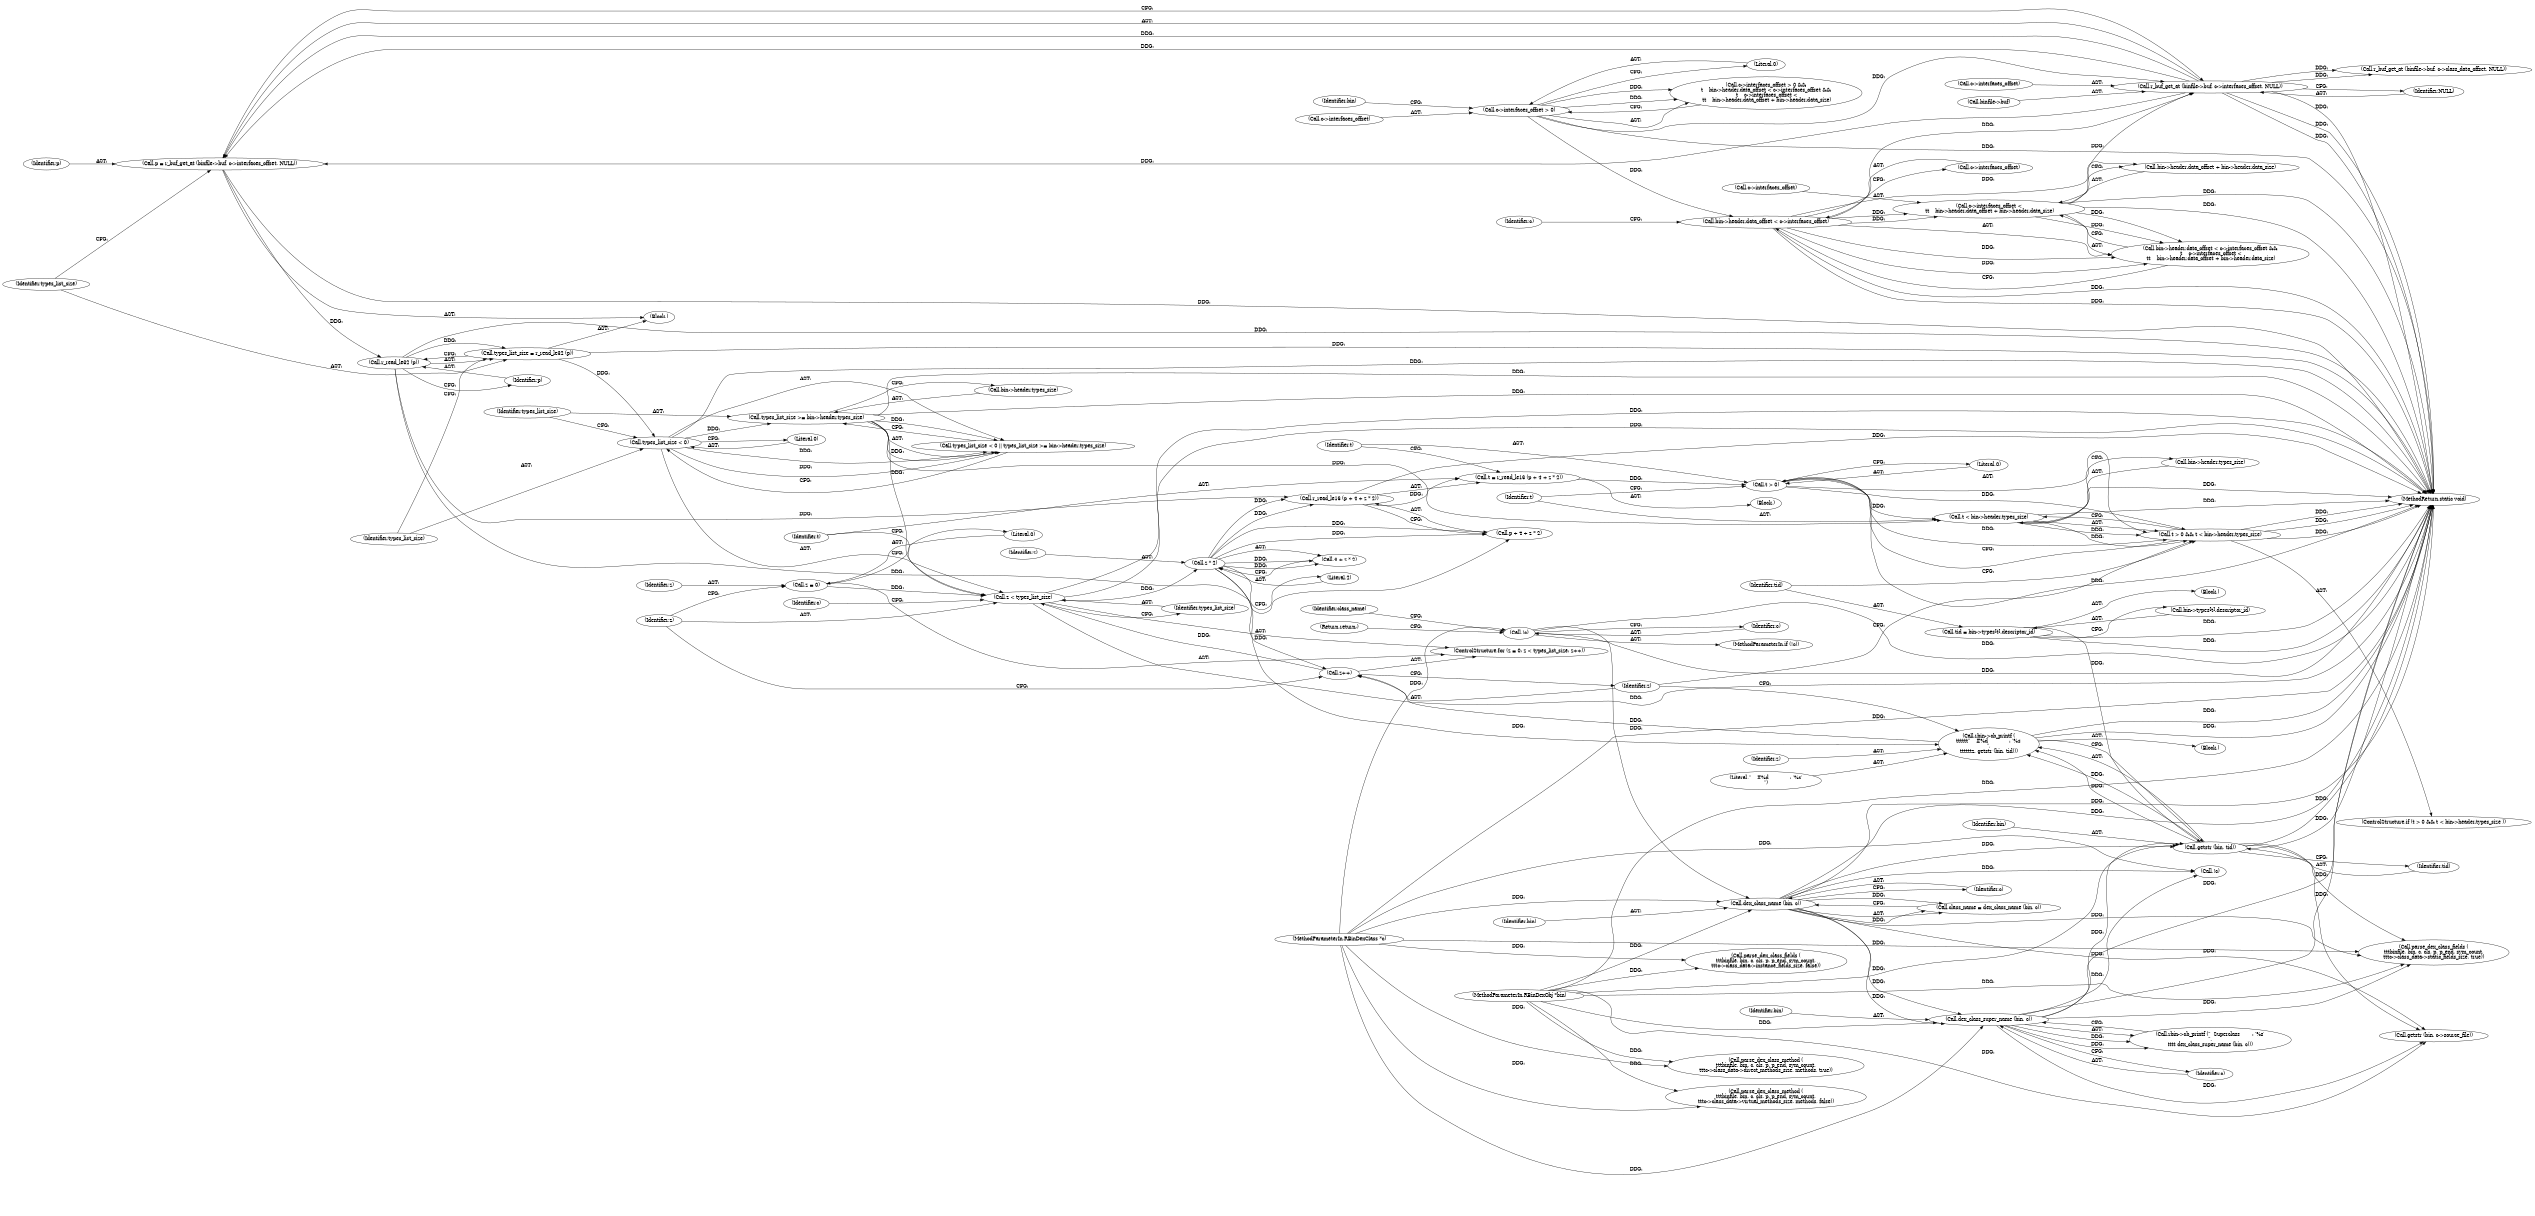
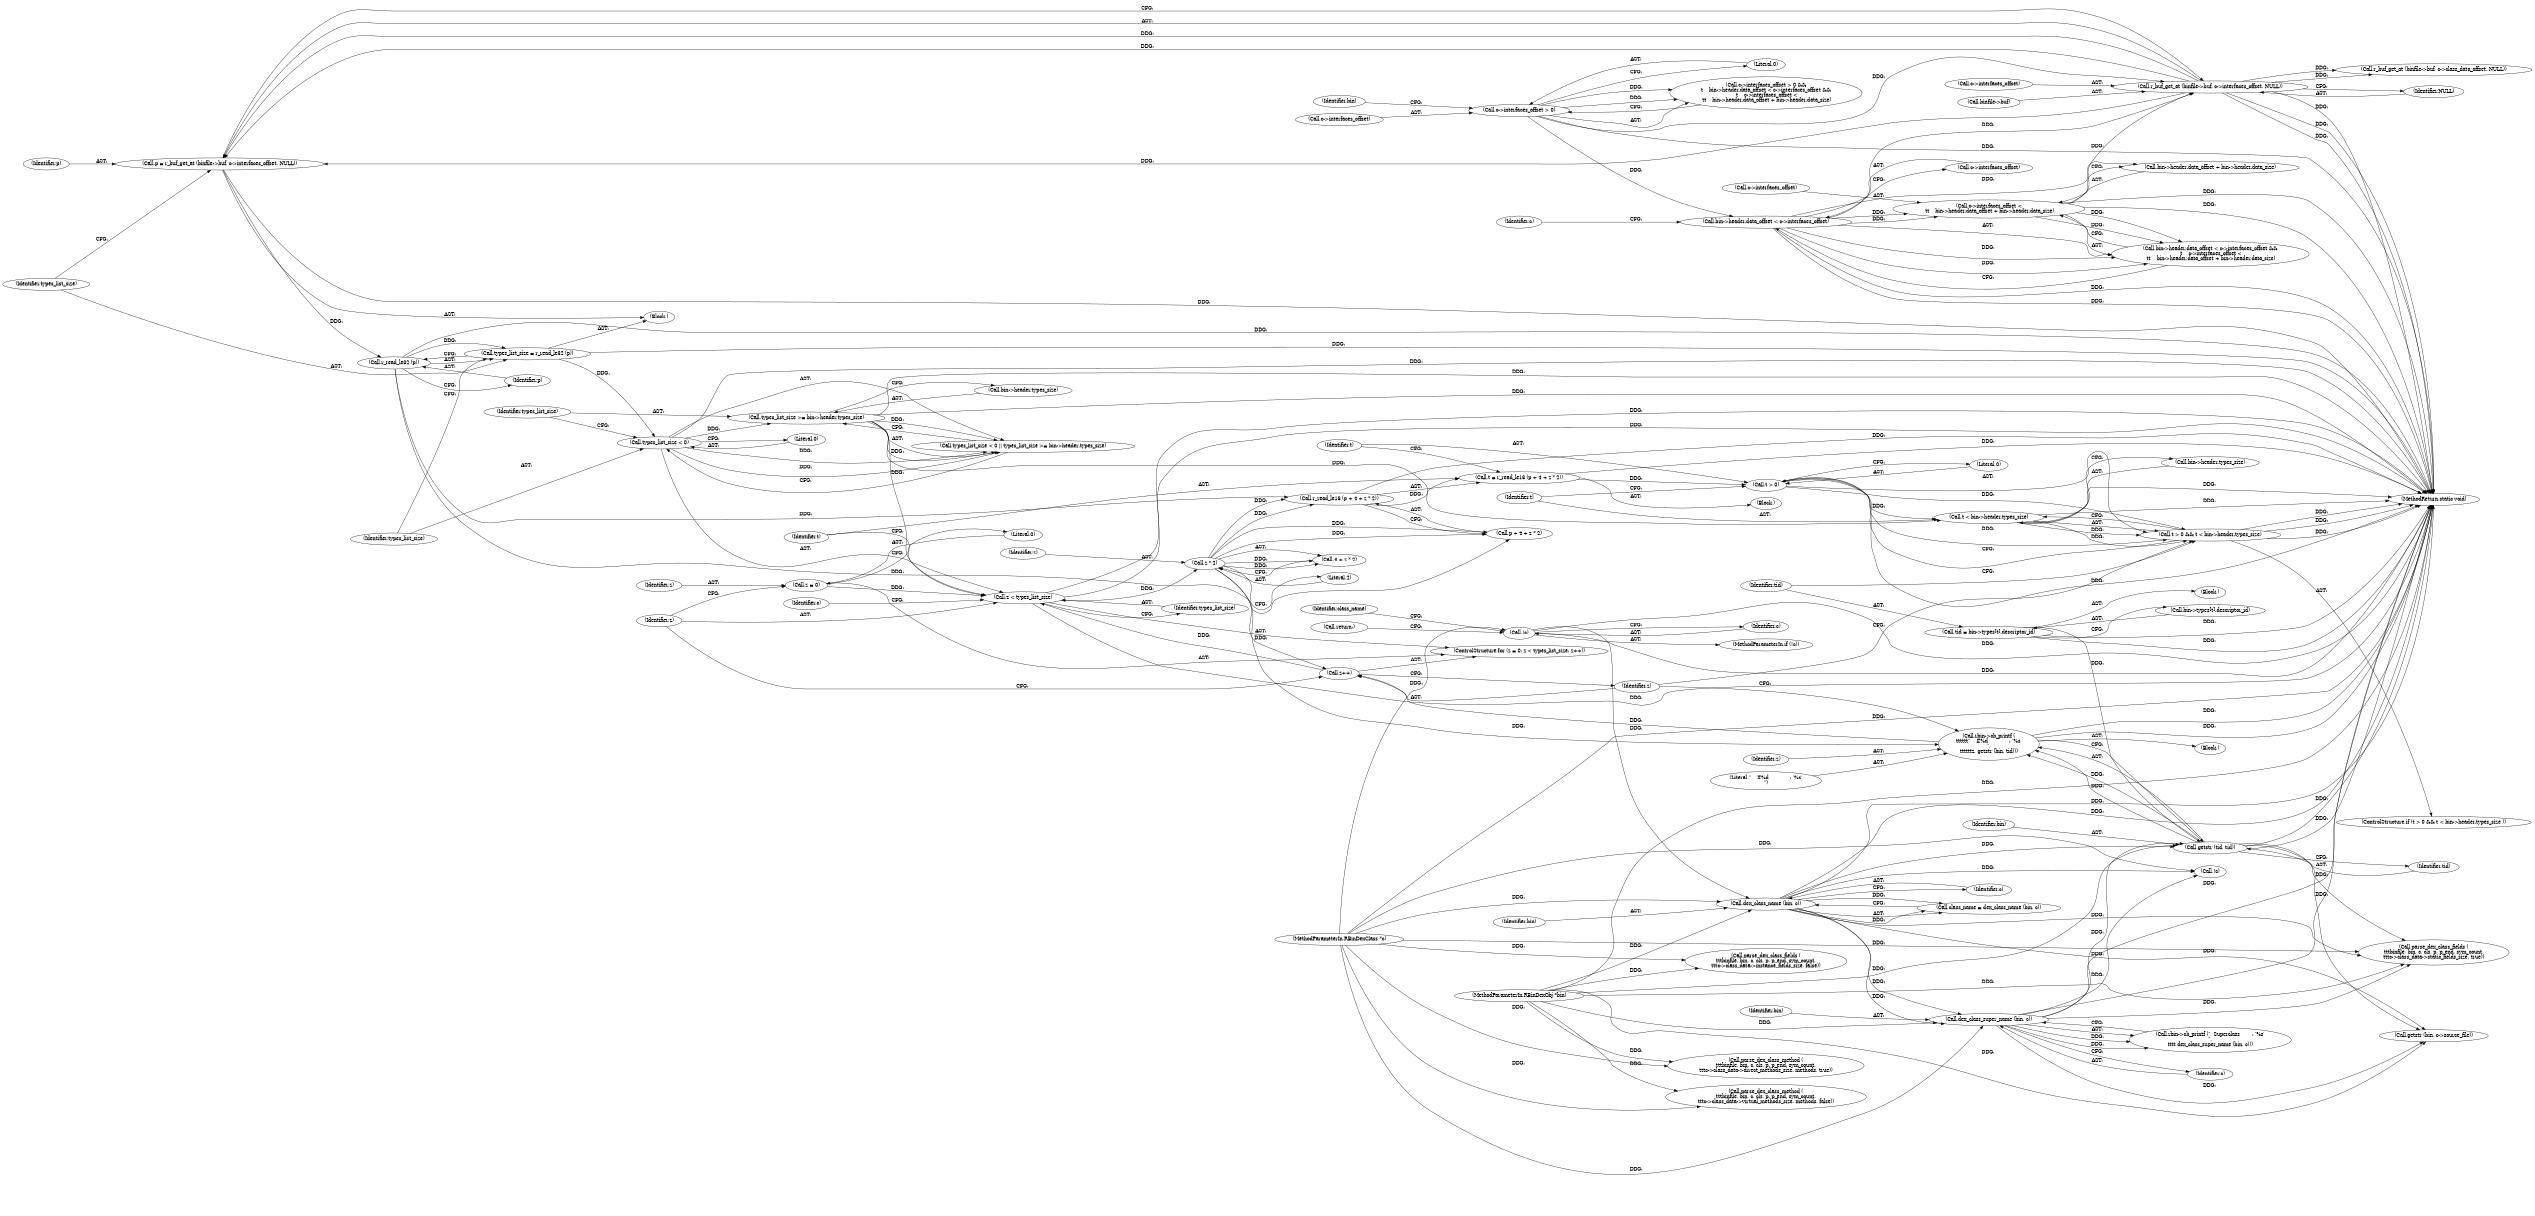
edge "(Call,t = r_read_le16 (p + 4 + z * 2))" -> "(MethodReturn,static void)": added, label "DDG:"
node "(Return,return;)": label "(Return,return;)" -> "(Call,return;)"
node "(Call,getstr (bin, tid))": label "(Call,getstr (bin, tid))" -> "(Call,getstr (tid, tid))"
